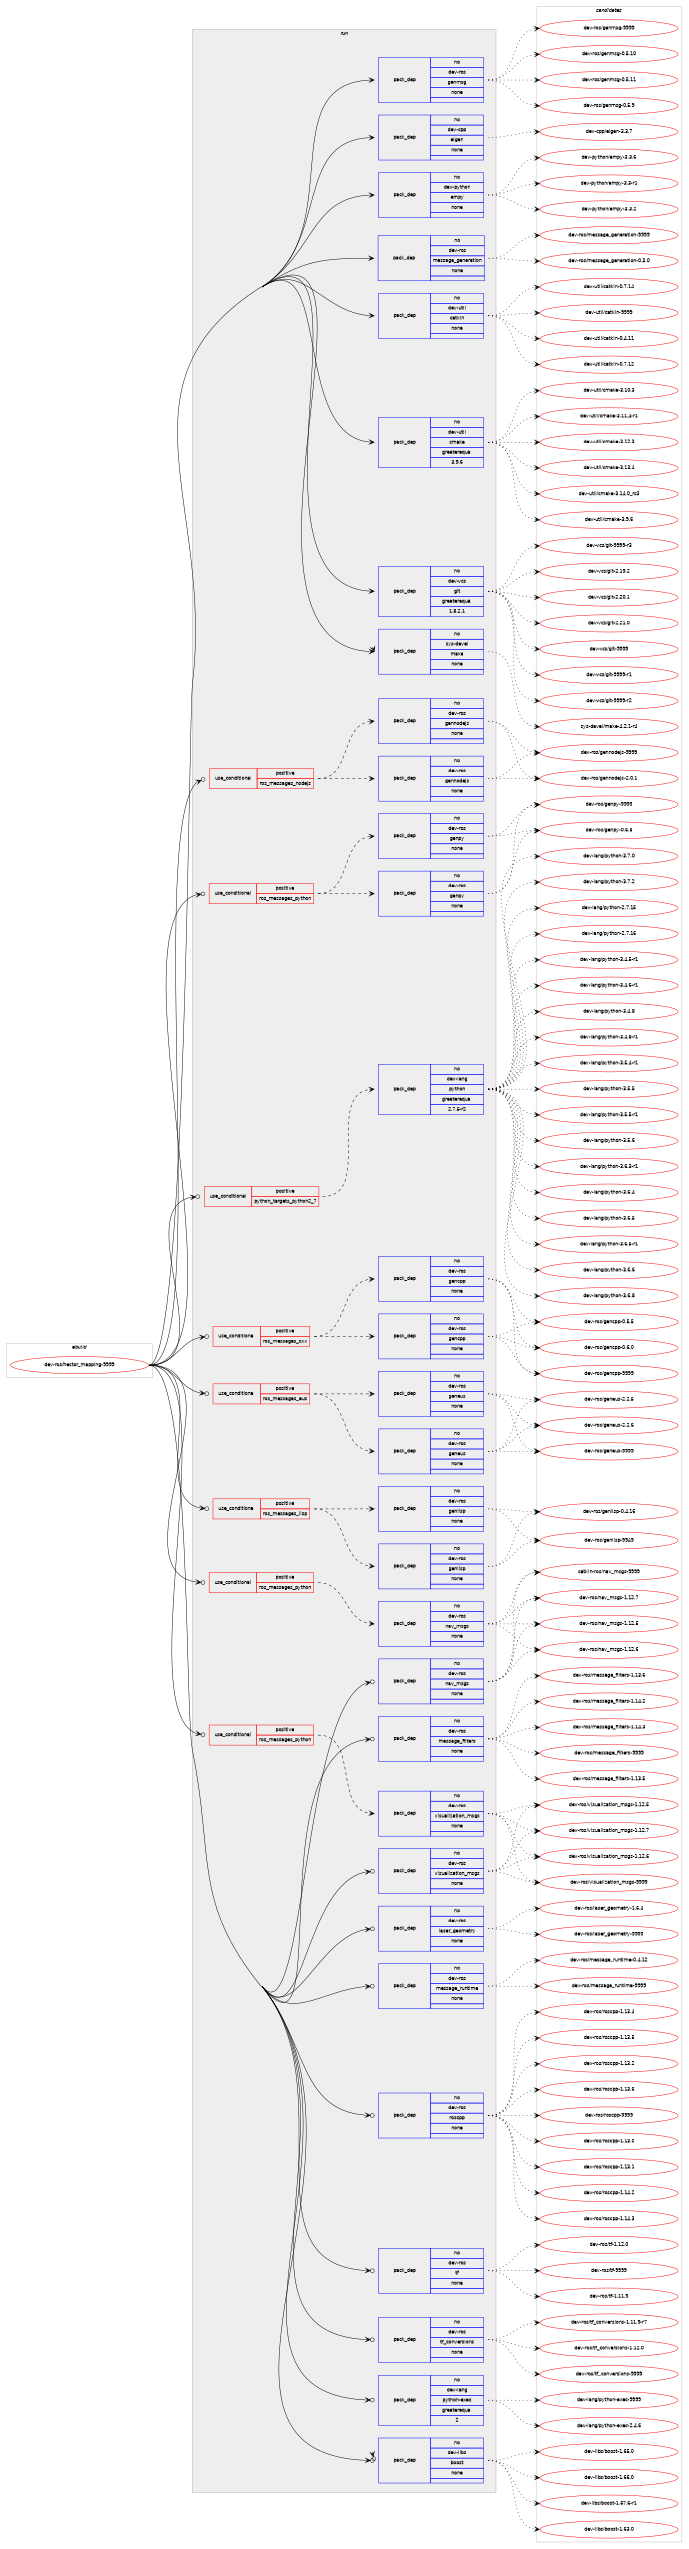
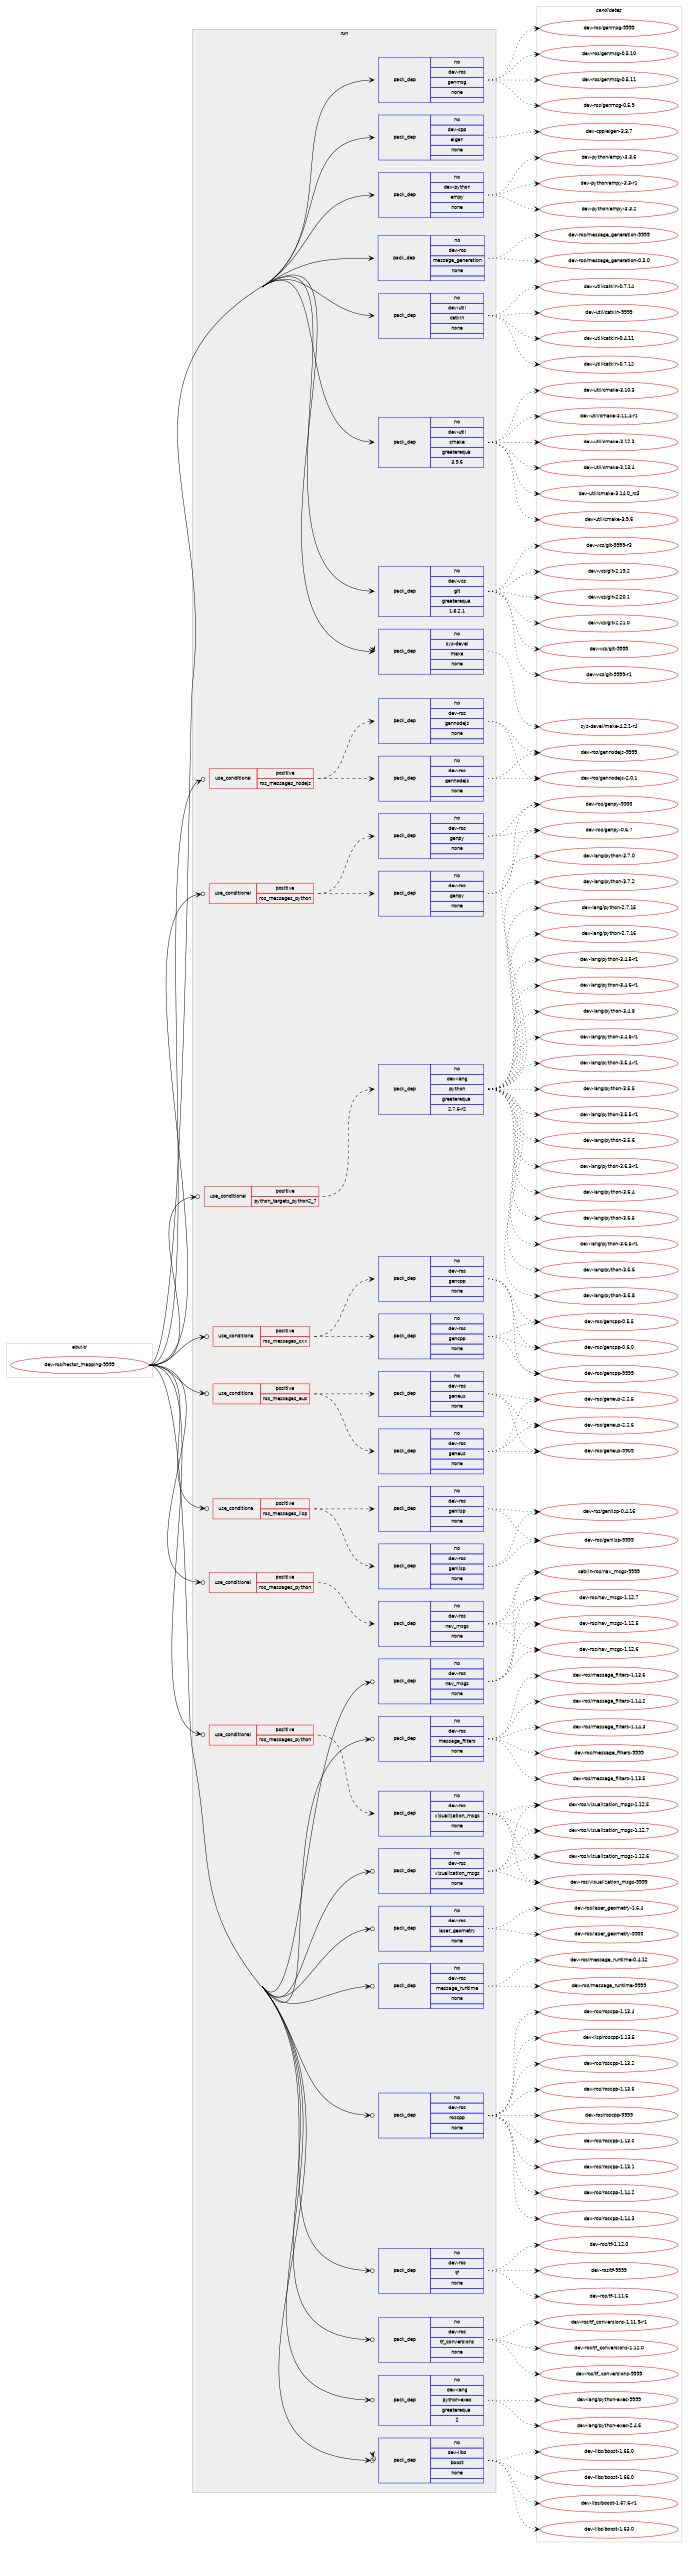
node "dev-vcs/git-9999-r2": removed
node "dev-ros/genpy-0.6.8": label "dev-ros/genpy-0.6.8" -> "dev-ros/genpy-0.6.7"
node "dev-ros/geneus-9999": label "dev-ros/geneus-9999" -> "dev-ros/geneus-9909"
node "dev-ros/genlisp-9949": label "dev-ros/genlisp-9949" -> "dev-ros/genlisp-9999"
node "dev-ros/roscpp-1.13.5": label "dev-ros/roscpp-1.13.5" -> "dev-lisp/roscpp-1.13.5"
node "dev-ros/tf-1.11.9": label "dev-ros/tf-1.11.9" -> "dev-ros/tf-1.11.6"
node "dev-ros/tf_conversions-1.11.9-r7": label "dev-ros/tf_conversions-1.11.9-r7" -> "dev-ros/tf_conversions-1.11.9-r1"
